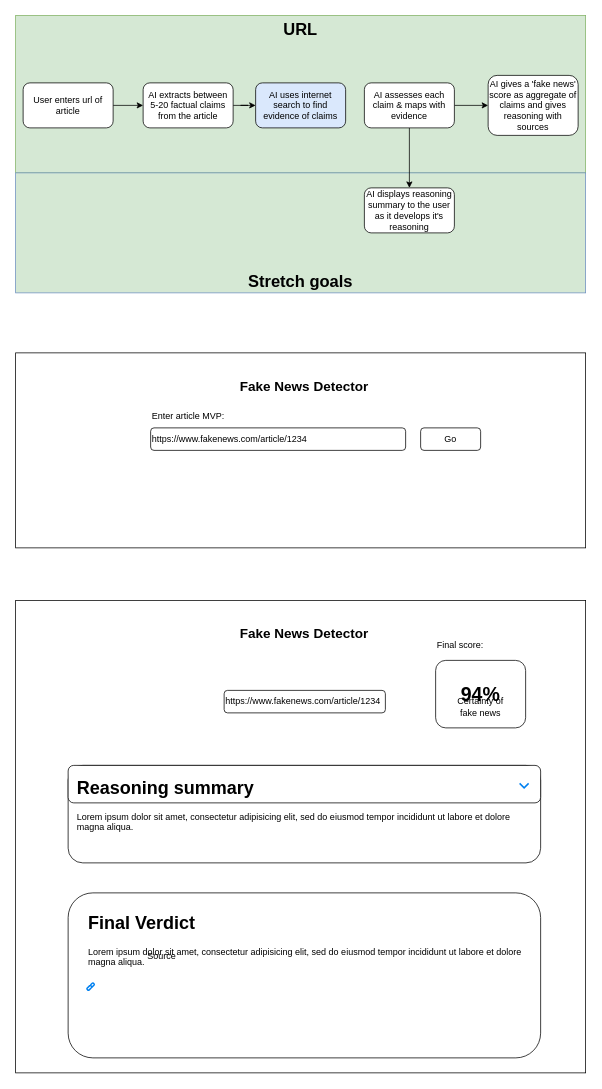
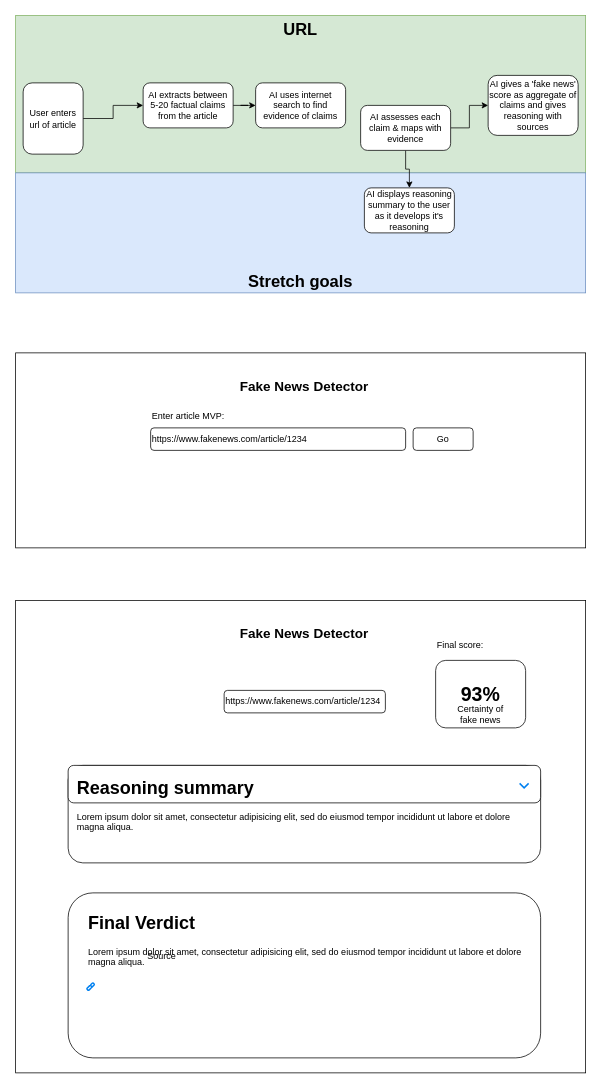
node "User enters url of article": size 90x45 -> 60x71
node "AI uses internet search to find evidence of claims": fillcolor #dae8fc -> #ffffff
node "AI assesses each claim & maps with evidence": moved (409, 105) -> (405, 128)
node "Stretch goals": fillcolor #d5e8d4 -> #dae8fc
node "Go": moved (450, 439) -> (443, 439)
node "94%": label "94%" -> "93%"
node "Certainty of fake news": moved (480, 707) -> (480, 714)
